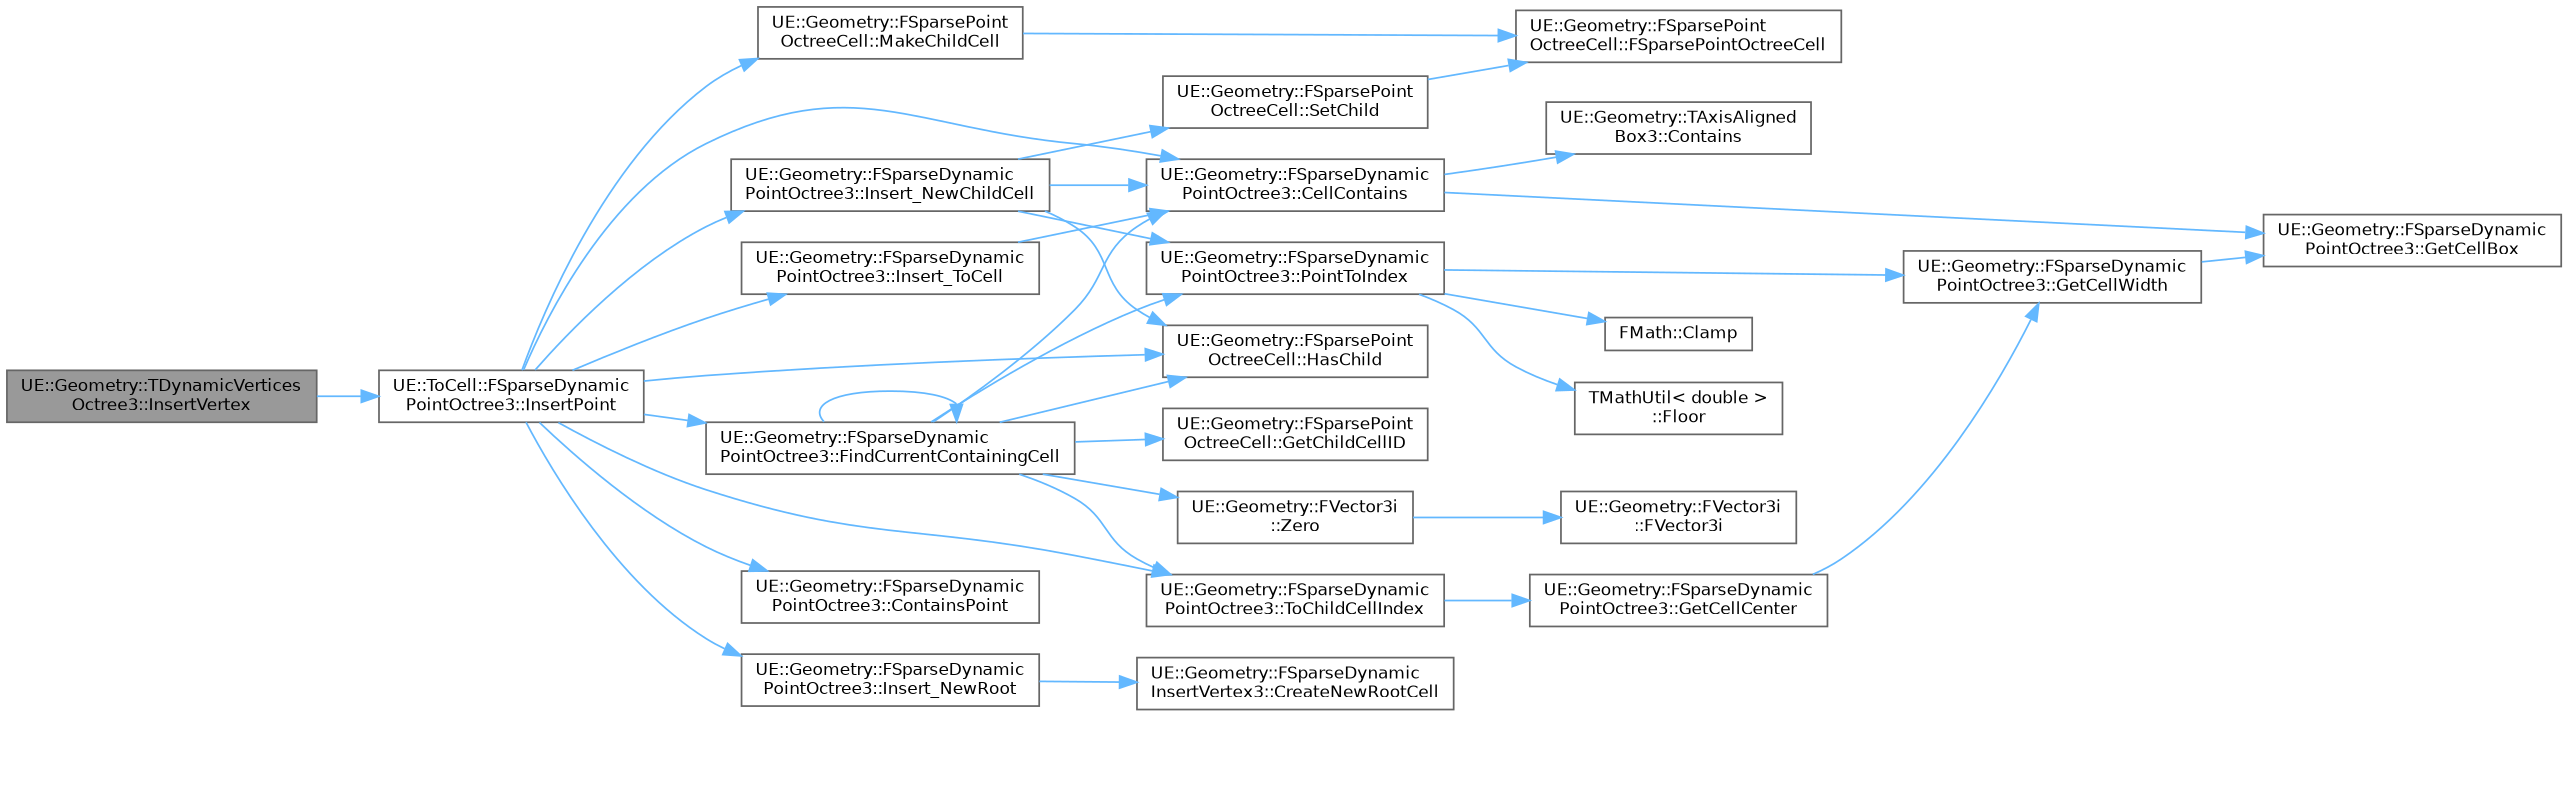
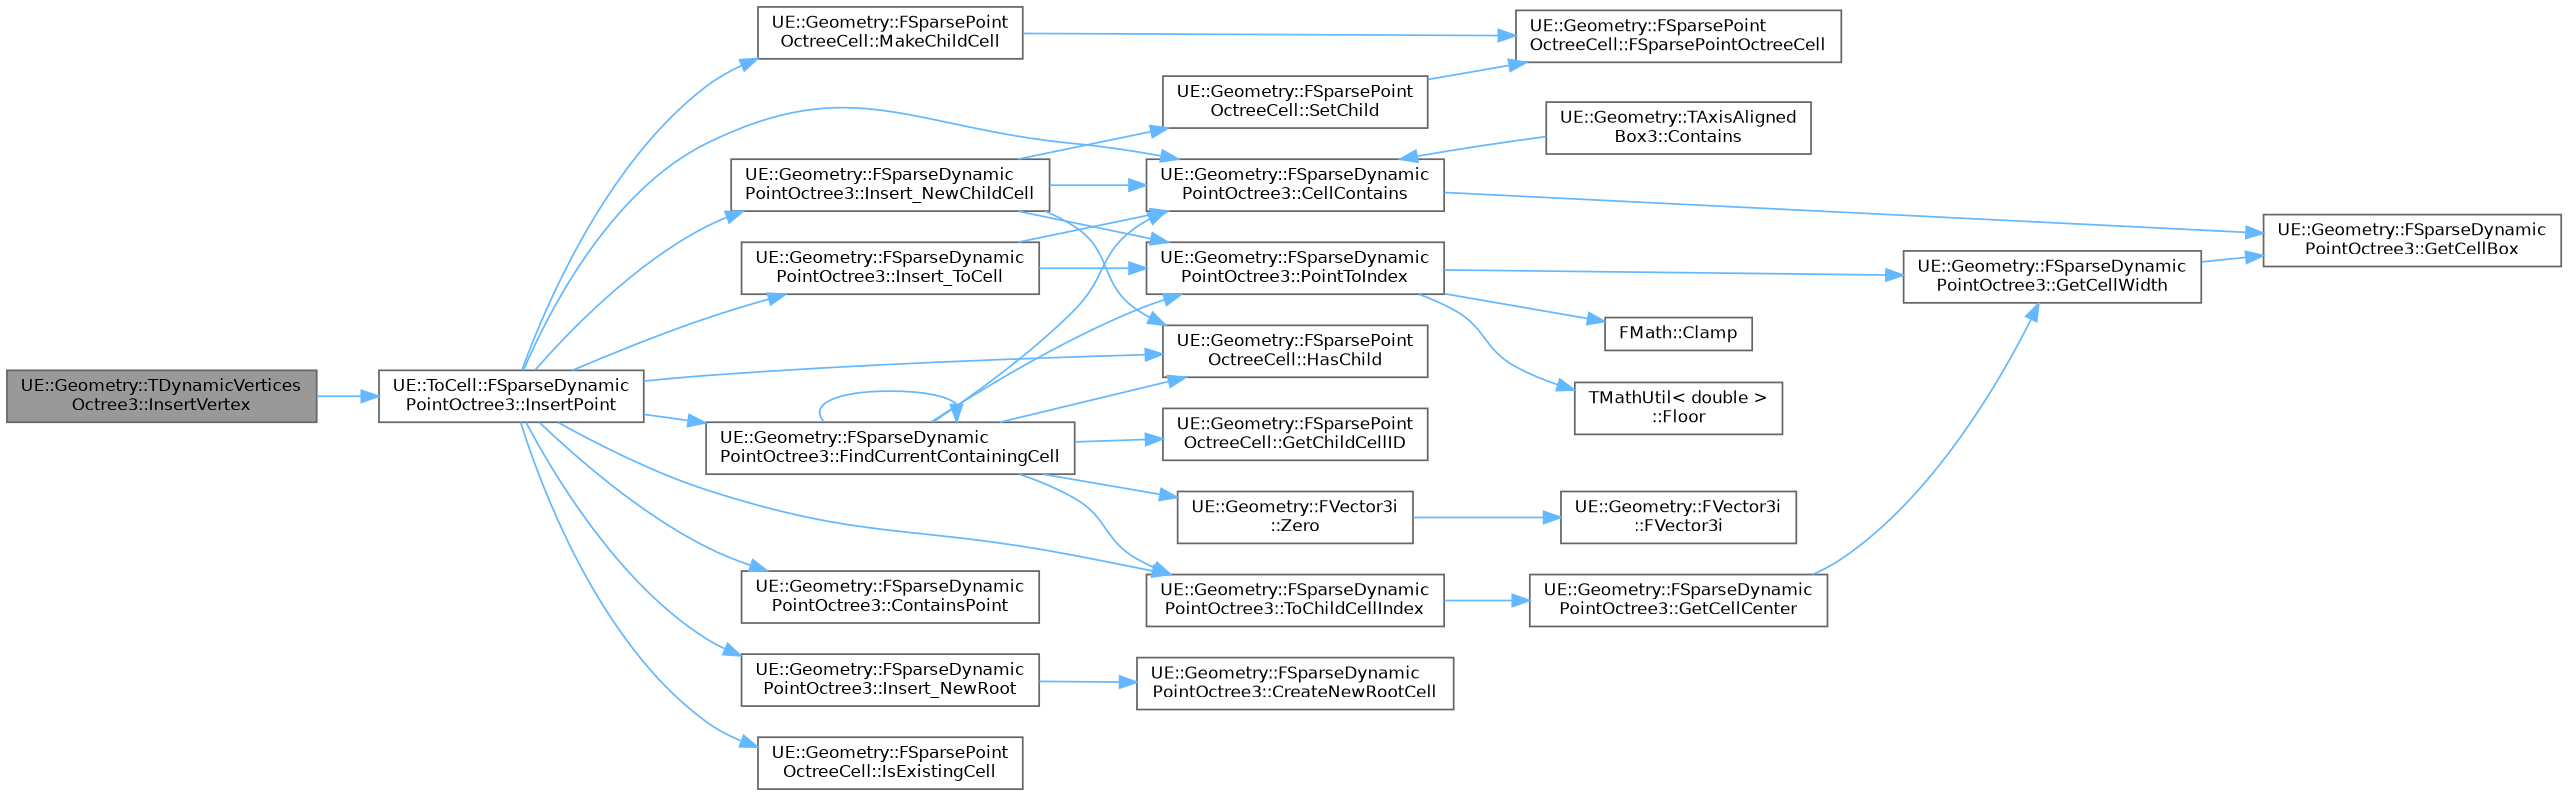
edge "UE::Geometry::FSparseDynamic PointOctree3::CellContains" -> "UE::Geometry::TAxisAligned Box3::Contains": reversed
edge "UE::Geometry::FSparseDynamic PointOctree3::Insert_ToCell" -> "UE::Geometry::FSparseDynamic PointOctree3::PointToIndex": added
node "UE::Geometry::FSparseDynamic InsertVertex3::CreateNewRootCell": label "UE::Geometry::FSparseDynamic InsertVertex3::CreateNewRootCell" -> "UE::Geometry::FSparseDynamic PointOctree3::CreateNewRootCell"
node "UE::Geometry::FSparsePoint OctreeCell::IsExistingCell": added
